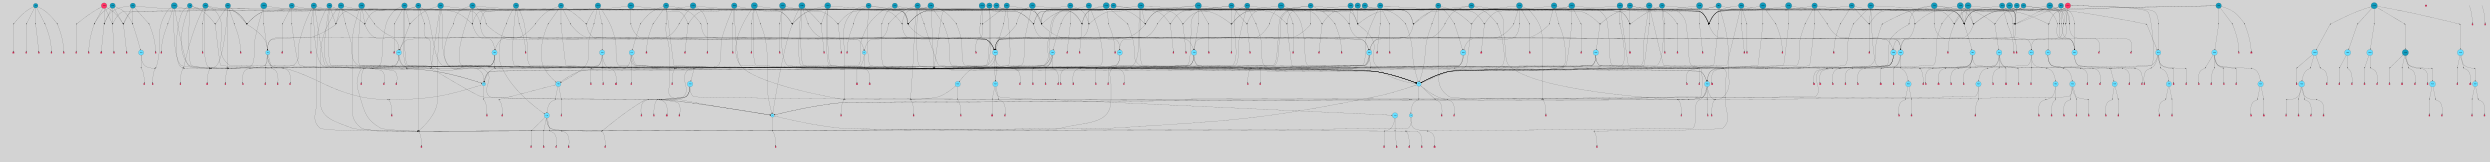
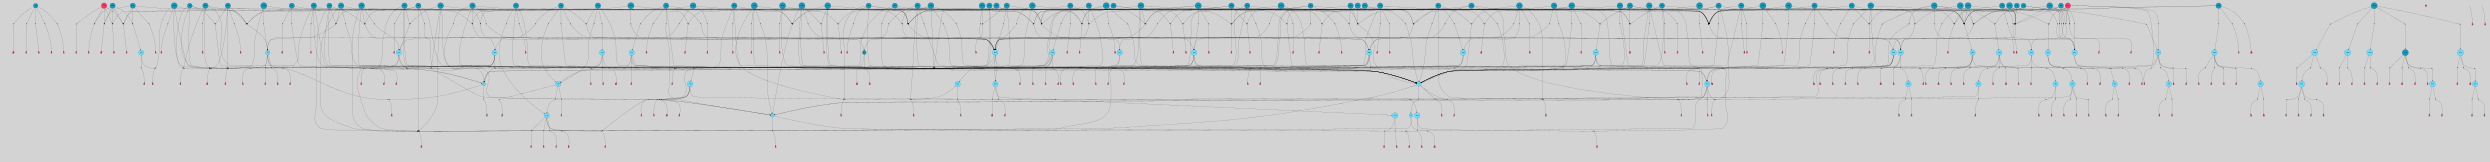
node "T11": fillcolor #66ddff -> #1199bb
node "T930": added
